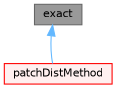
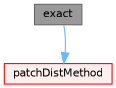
edge "patchDistMethod" -> "exact": reversed
